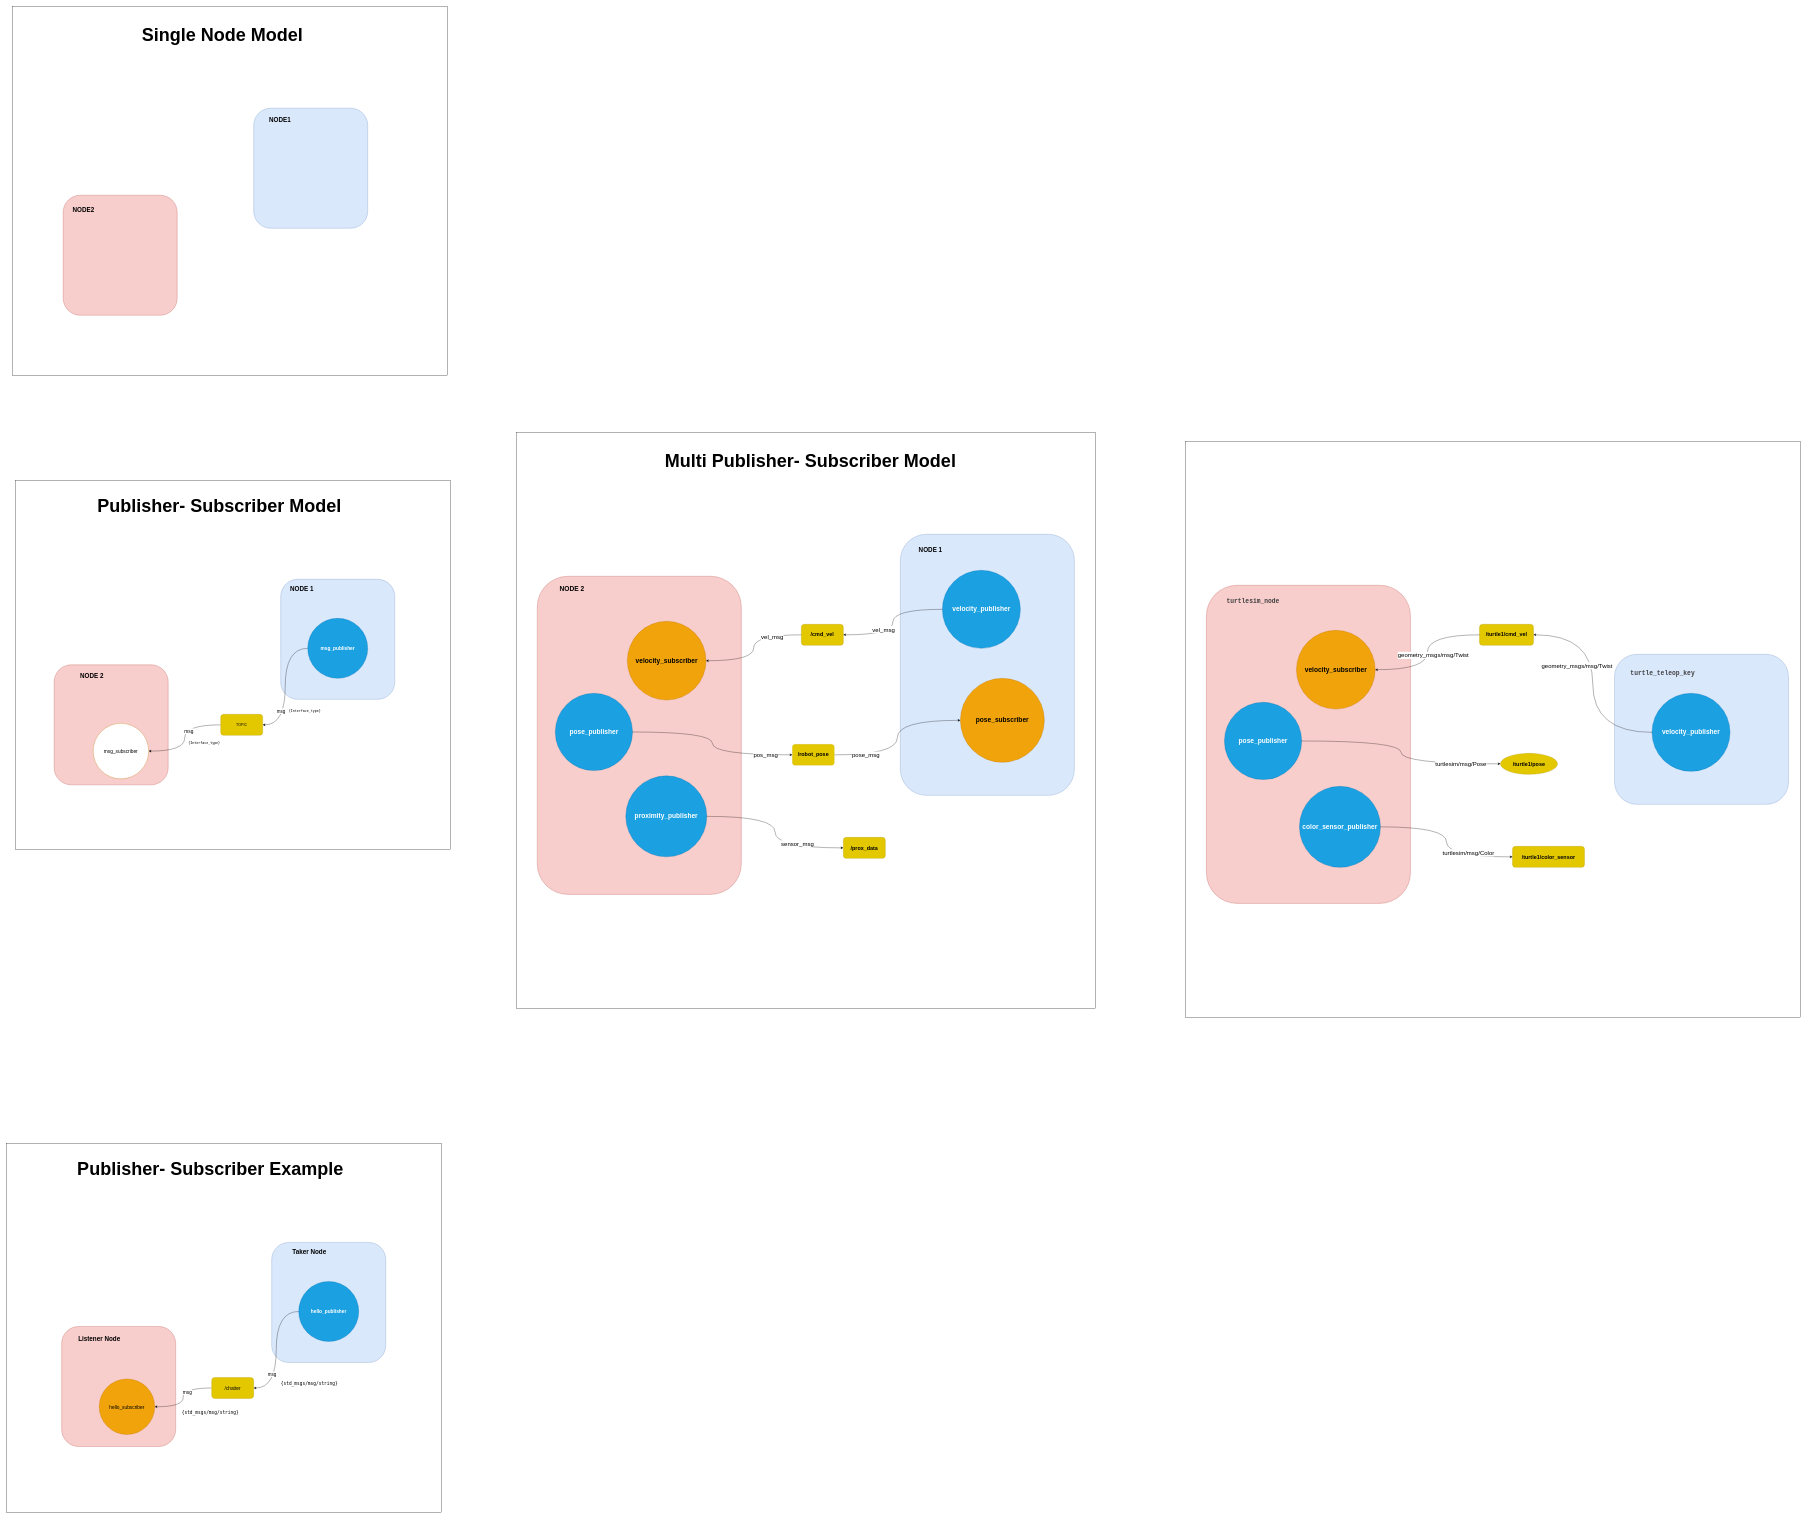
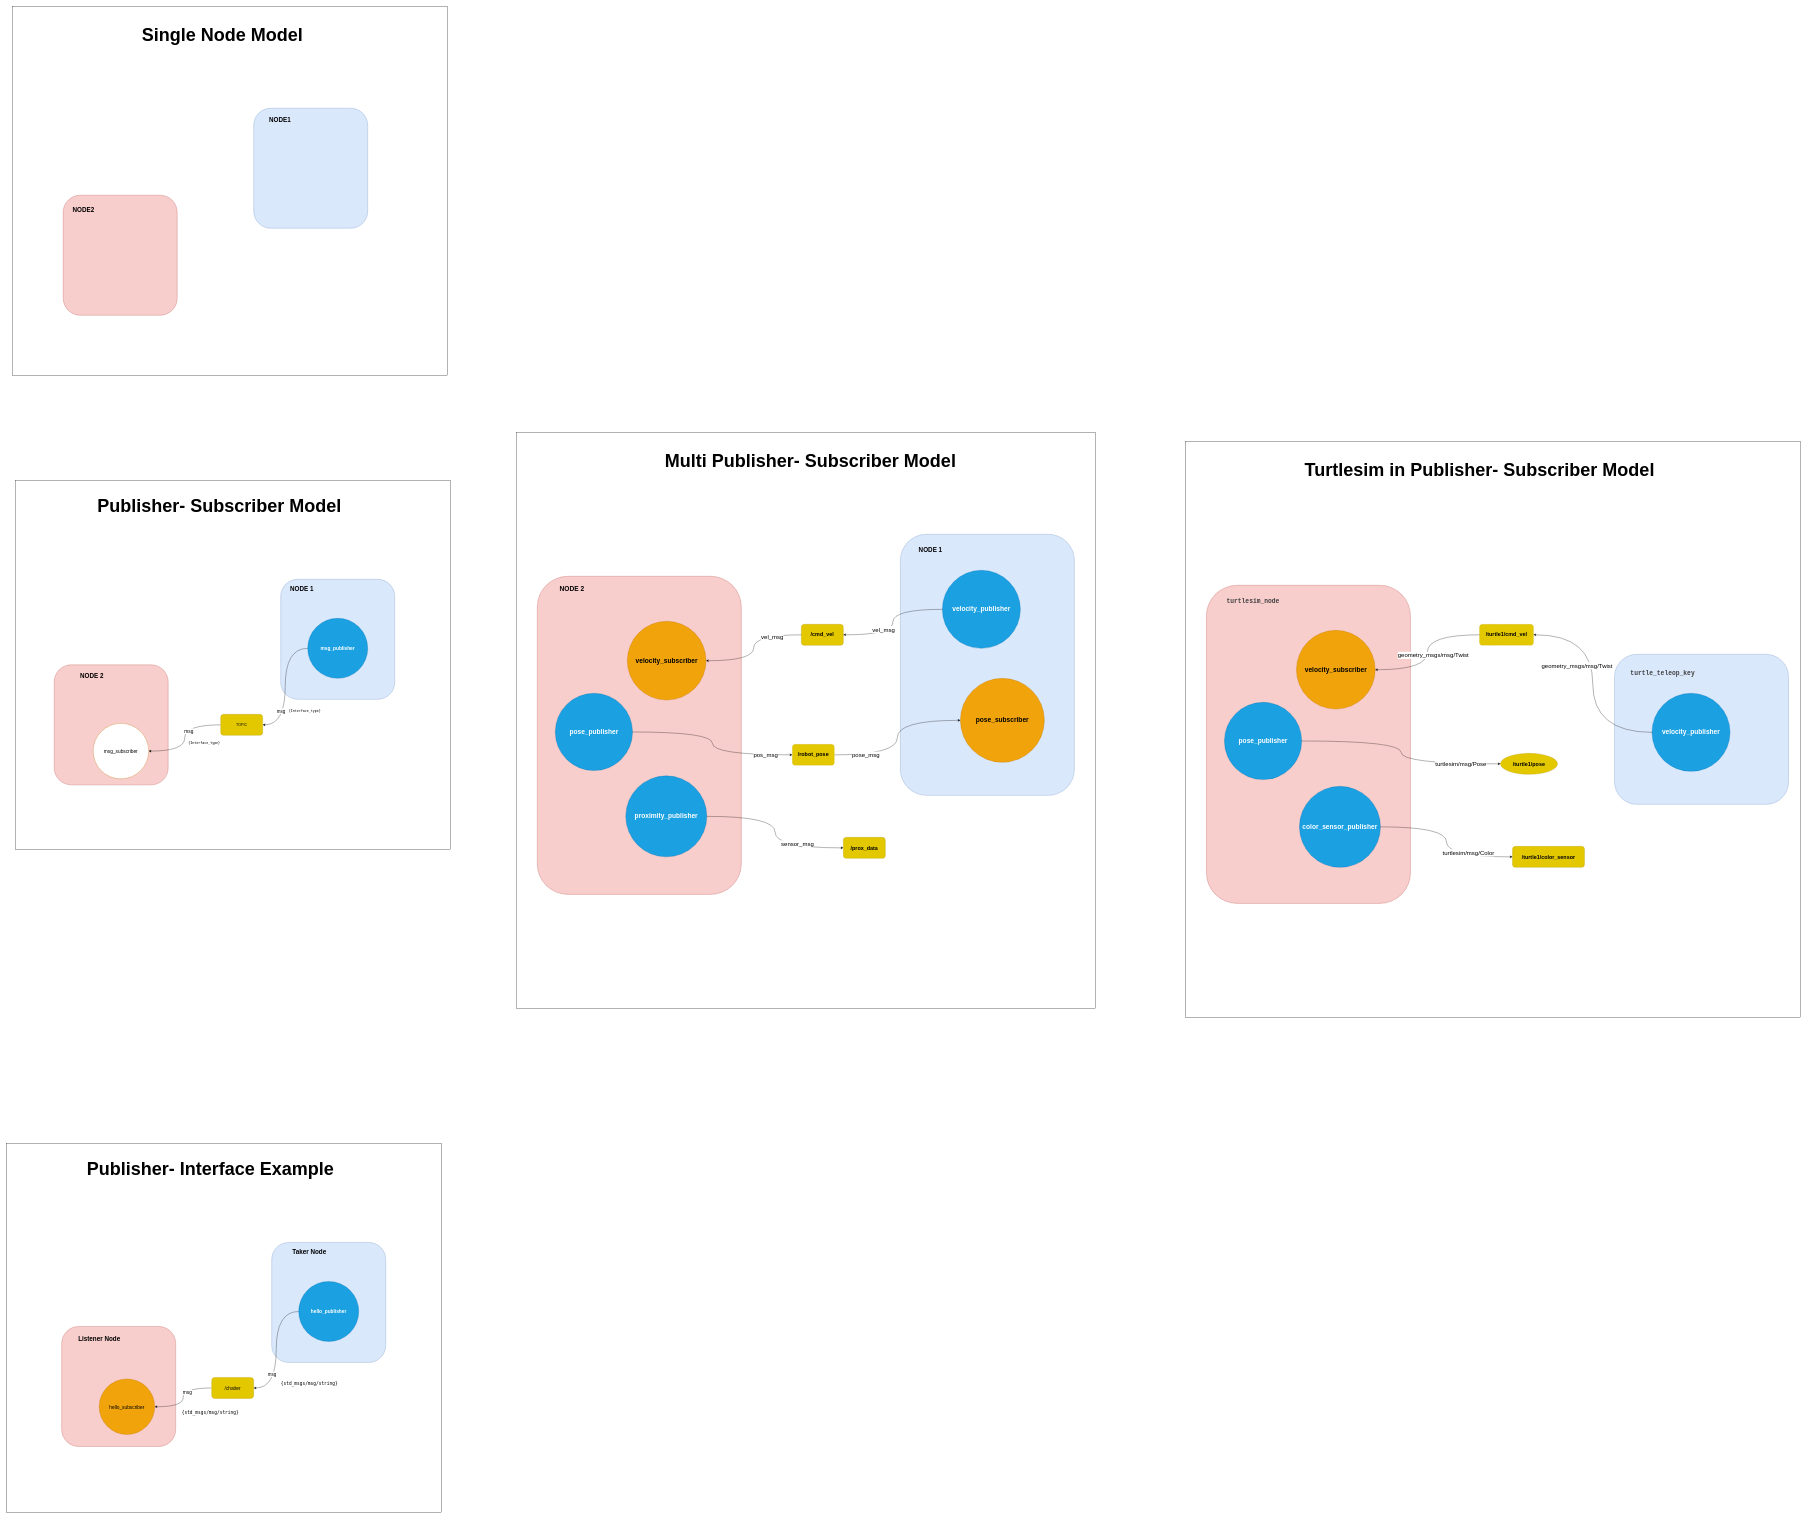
node "Turtlesim in Publisher- Subscriber Model": added
node "/turtle1/cmd_vel": style solid -> dashed
node "Publisher- Subscriber Example": label "Publisher- Subscriber Example" -> "Publisher- Interface Example"
